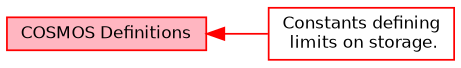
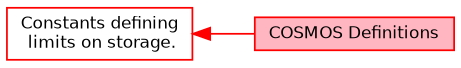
edge "Constants defining limits on storage." -> "COSMOS Definitions": reversed
